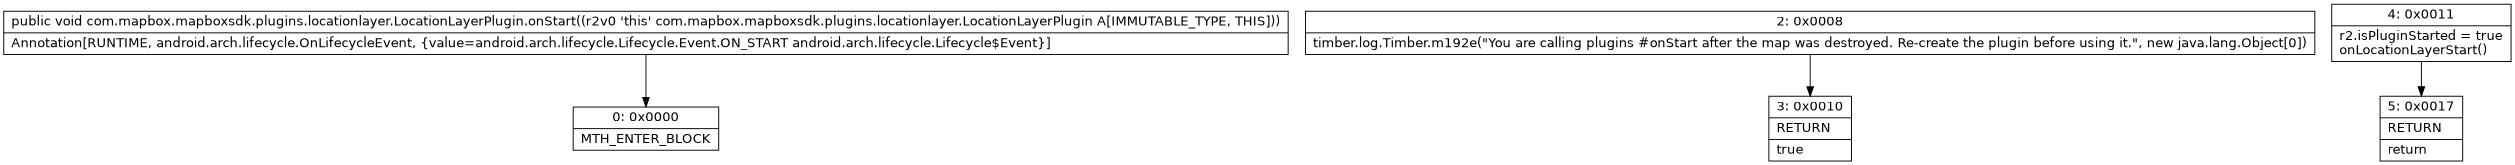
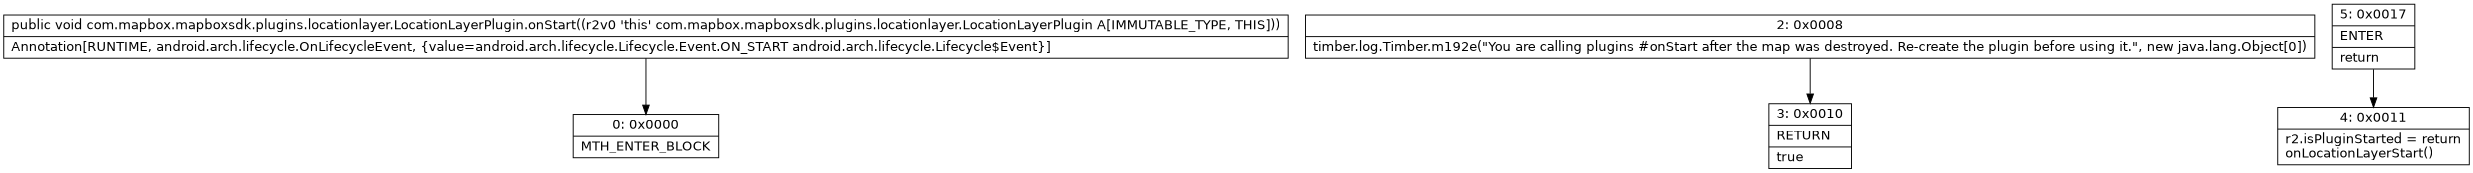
node "4: 0x0011": text "r2.isPluginStarted = true" -> "r2.isPluginStarted = return"
edge "4: 0x0011" -> "5: 0x0017": reversed
node "5: 0x0017": text "RETURN" -> "ENTER"
